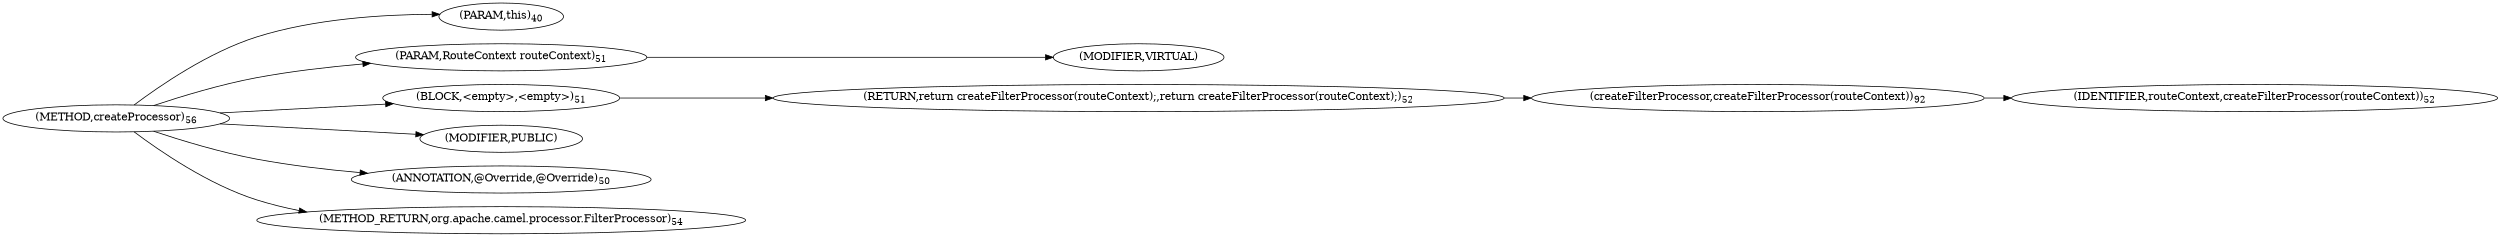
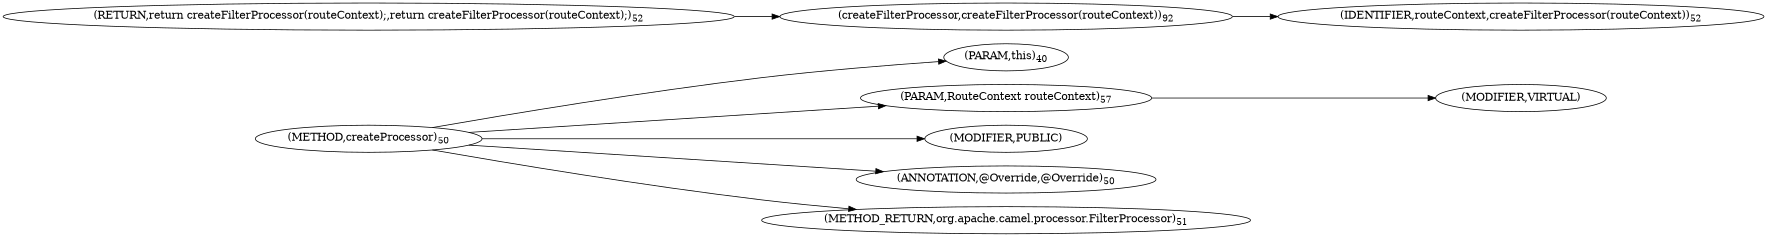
node "(PARAM,RouteContext routeContext)": text "51" -> "57"
node "(BLOCK,<empty>,<empty>)": removed
node "(METHOD,createProcessor)": text "56" -> "50"
node "(METHOD_RETURN,org.apache.camel.processor.FilterProcessor)": text "54" -> "51"
